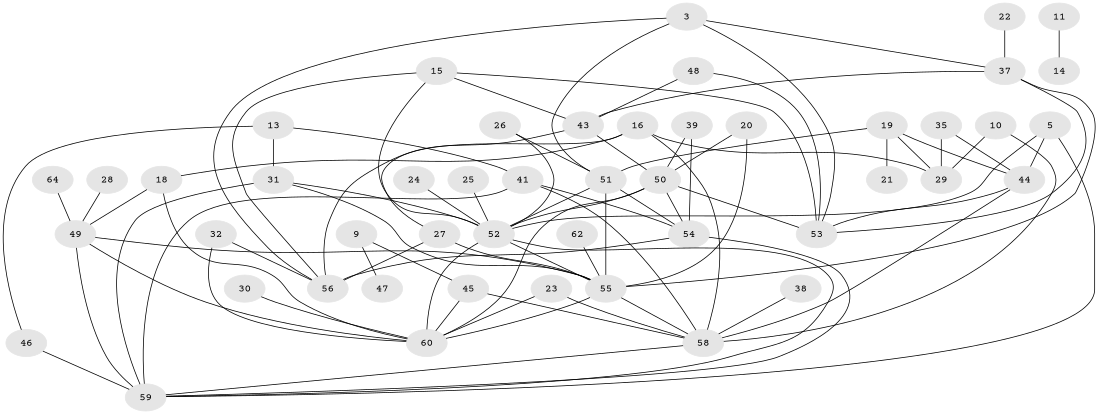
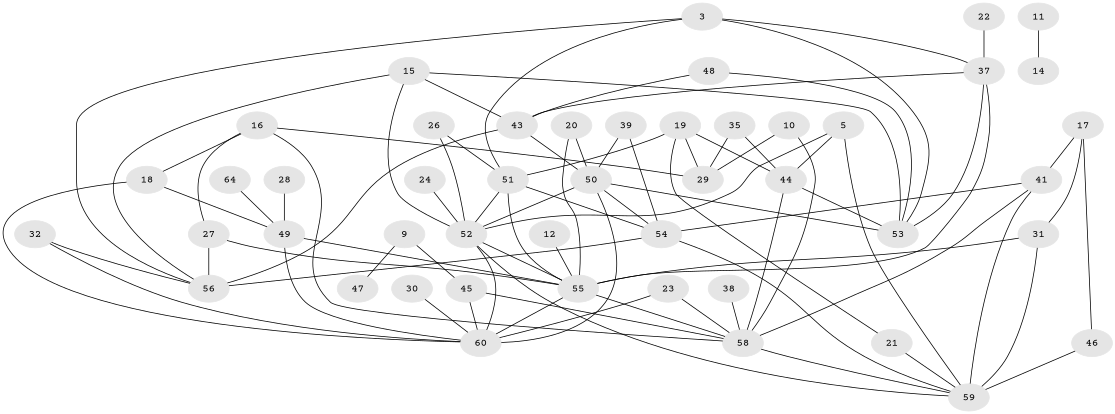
node "13": label "13" -> "17"
node "25": removed
edge "31" -- "52": removed
node "62": label "62" -> "12"
edge "49" -- "59": now "21" -- "59"
